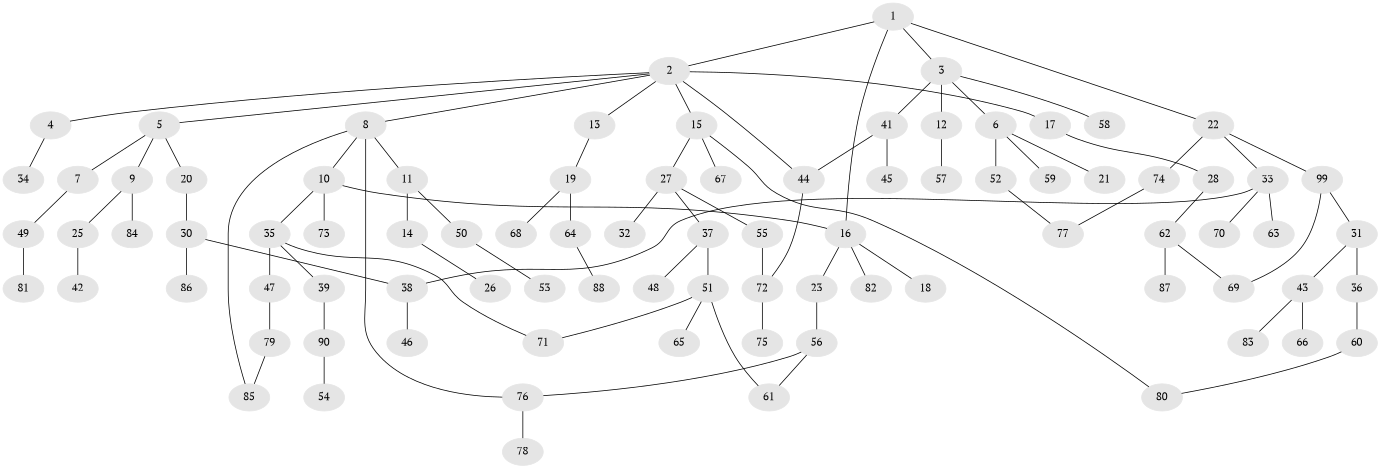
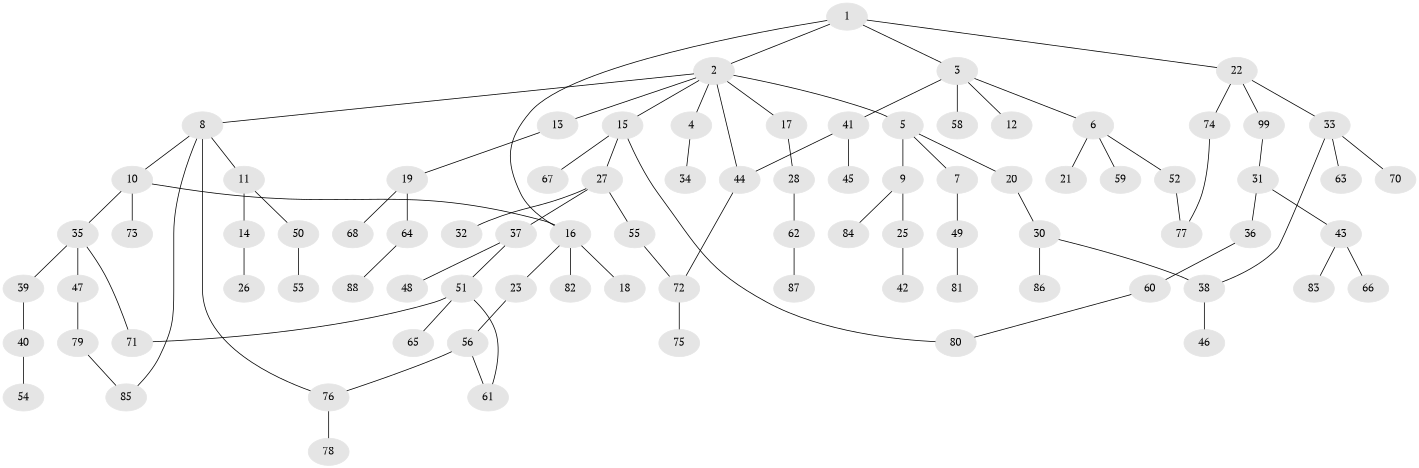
node "57": removed
node "69": removed
node "90": label "90" -> "40"
